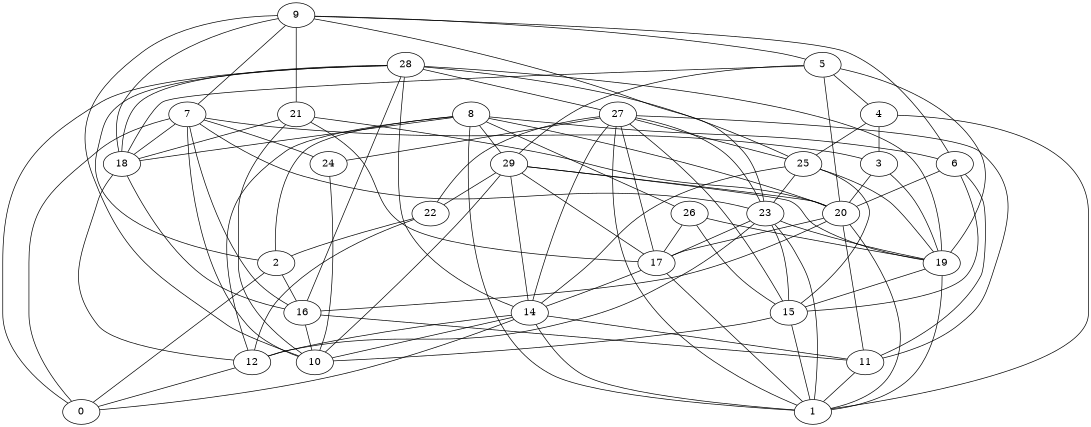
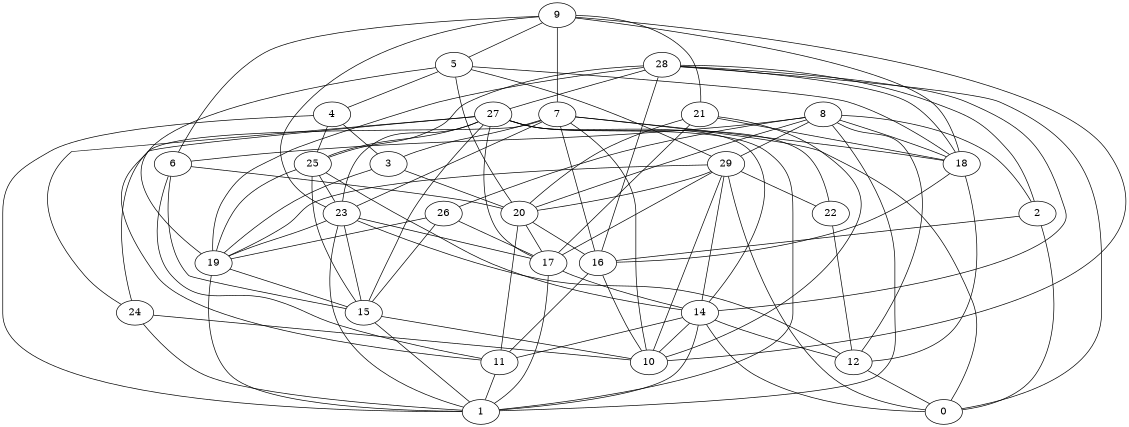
edge "22" -- "2": removed
edge "20" -- "1": now "24" -- "1"
edge "29" -- "0": added
